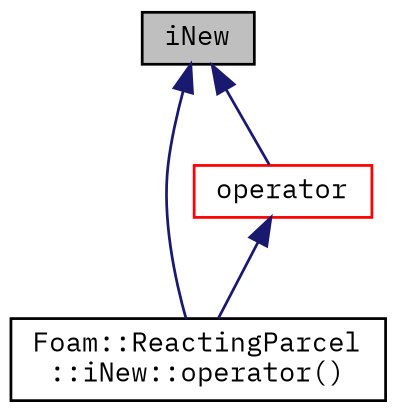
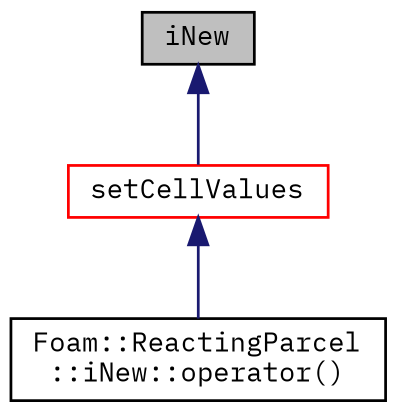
node "operator": label "operator" -> "setCellValues"
edge "Foam::ReactingParcel ::iNew::operator()" -> "iNew": removed
